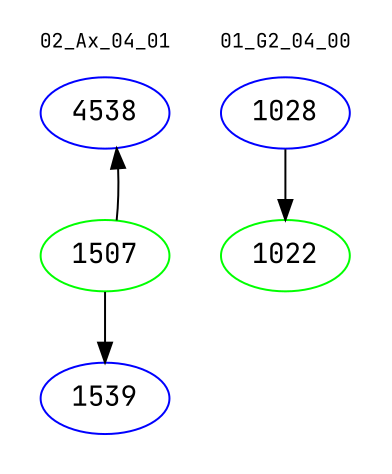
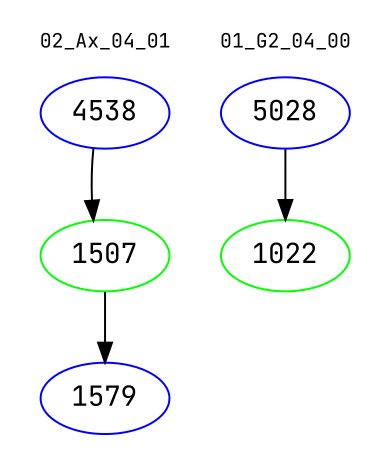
node "1028": label "1028" -> "5028"
edge "1507" -> "4538": reversed
node "1539": label "1539" -> "1579"
